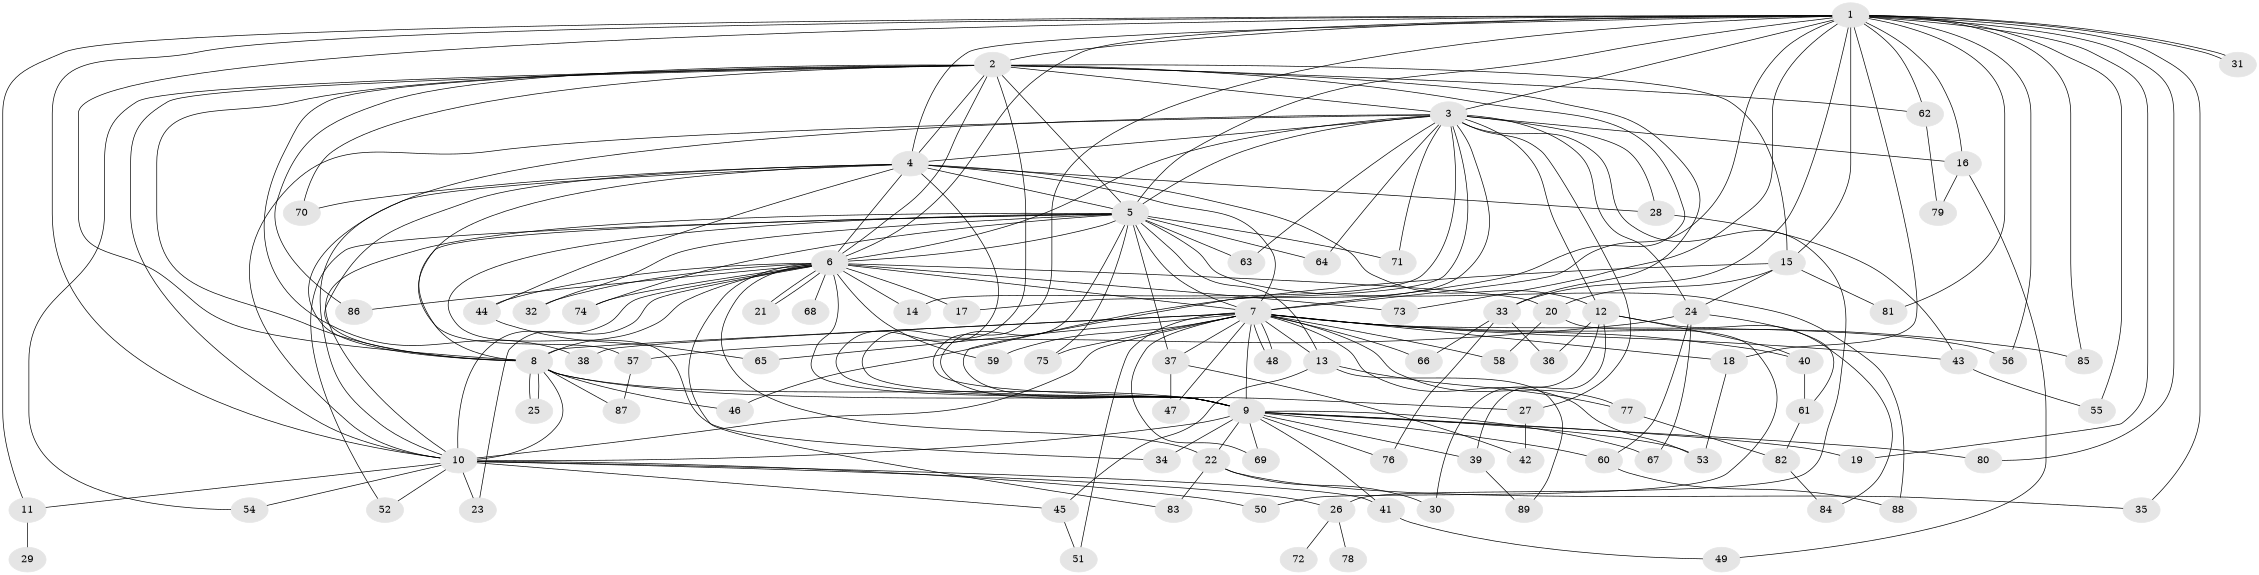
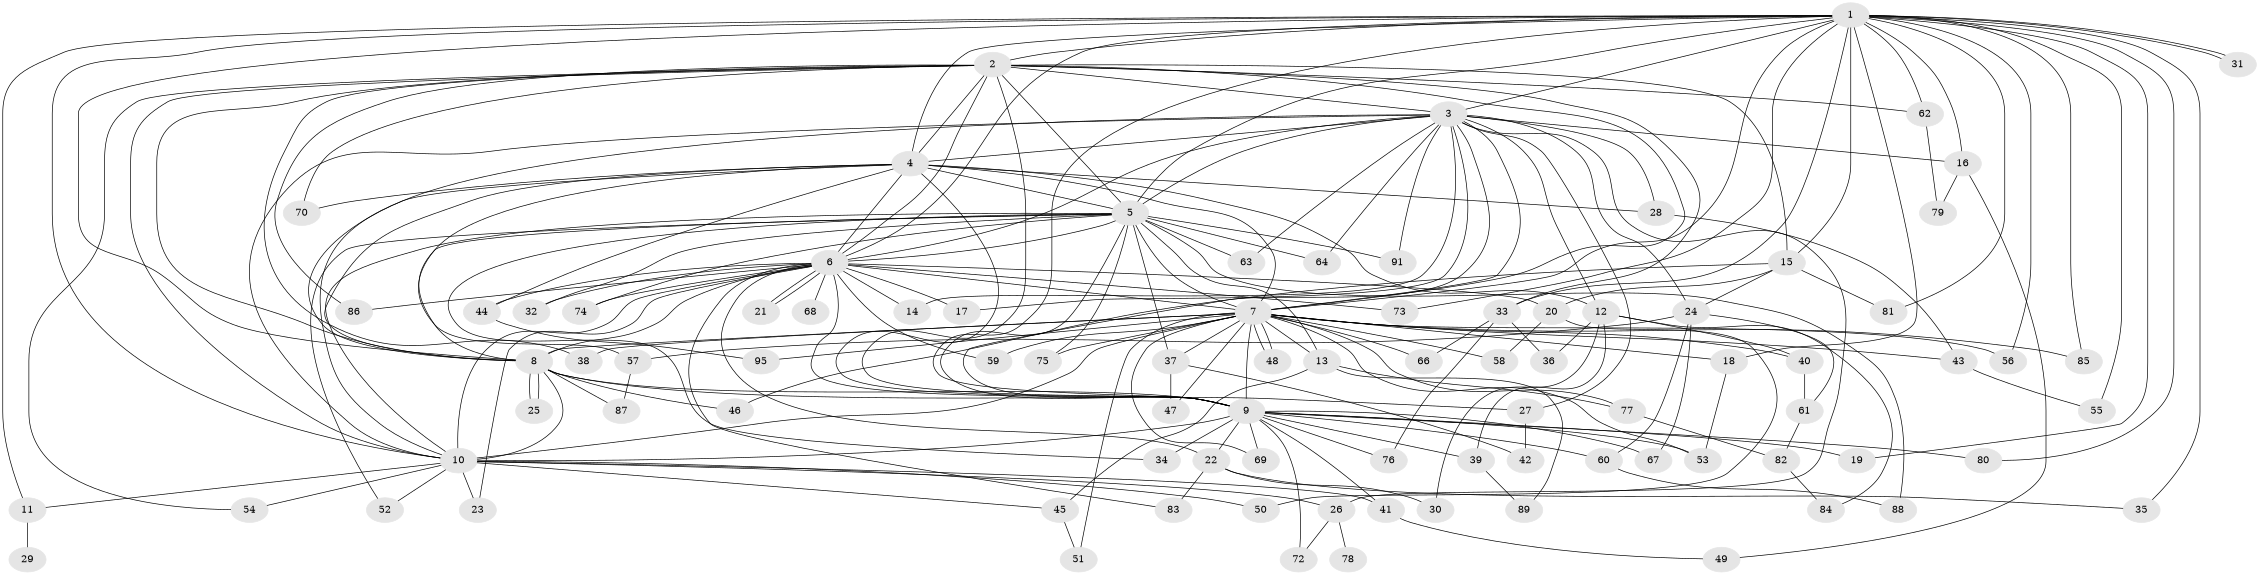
node "71": label "71" -> "91"
edge "3" -- "7": added
node "65": label "65" -> "95"
edge "9" -- "72": added
